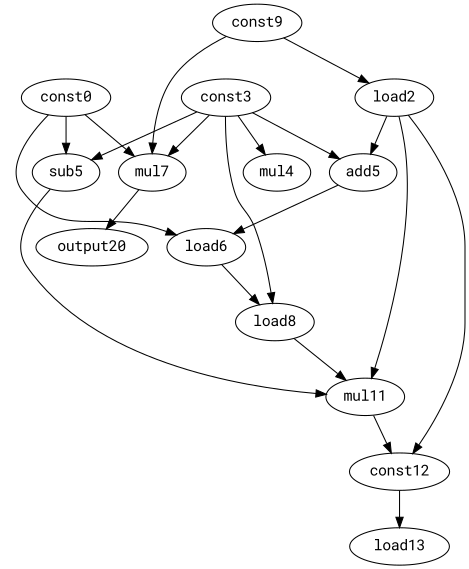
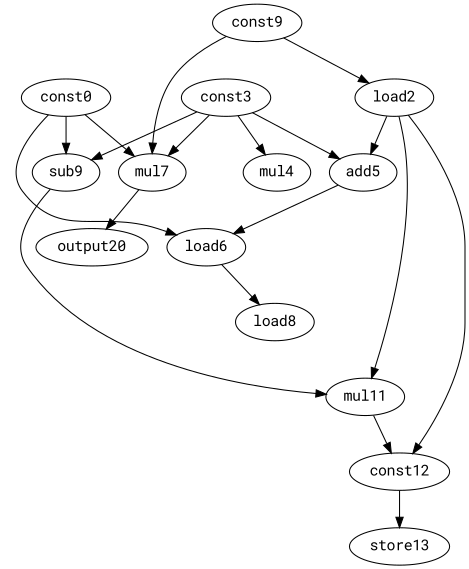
node "sub5": label "sub5" -> "sub9"
edge "const3" -> "load8": removed
edge "load8" -> "mul11": removed
node "load13": label "load13" -> "store13"
